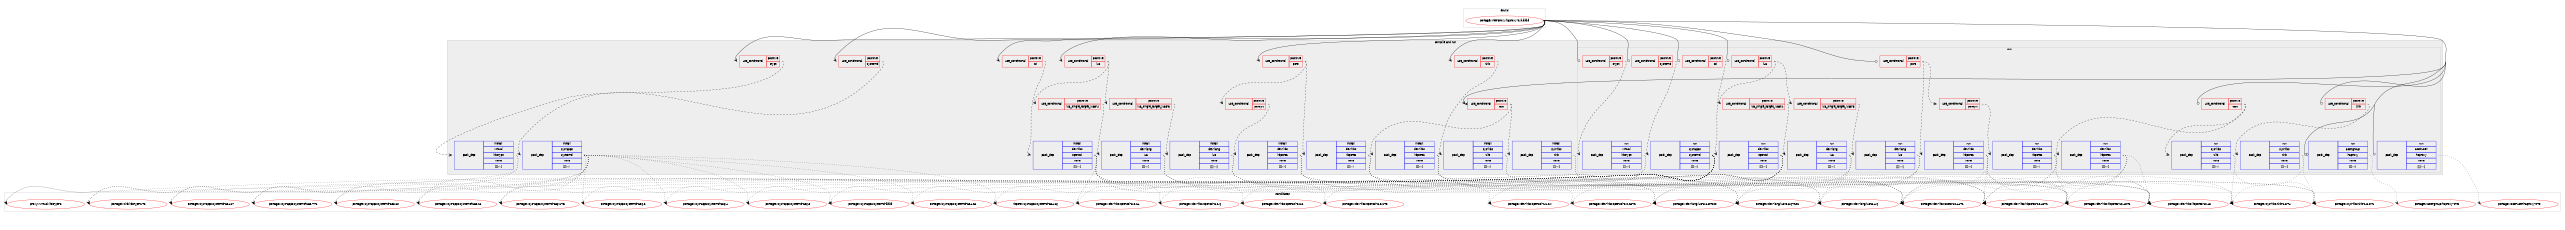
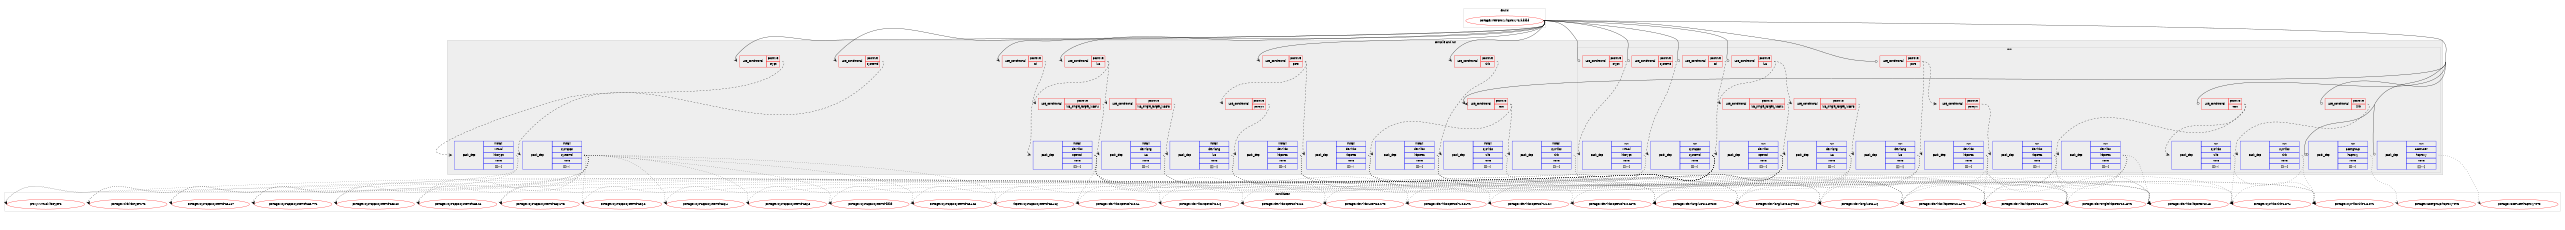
node "portage://dev-libs/openssl-3.3.1-r3": label "portage://dev-libs/openssl-3.3.1-r3" -> "portage://dev-libs/user-3.3.1-r3"
node "portage://dev-libs/openssl-1.0.2u-r1": added
node "portage://dev-libs/acct2-10.44-r1": label "portage://dev-libs/acct2-10.44-r1" -> "portage://dev-libs/libpcre2-10.44-r1"
node "portage://dev-libs/libpcre2-10.42-r2": label "portage://dev-libs/libpcre2-10.42-r2" -> "portage://dev-single/libpcre2-10.42-r2"
